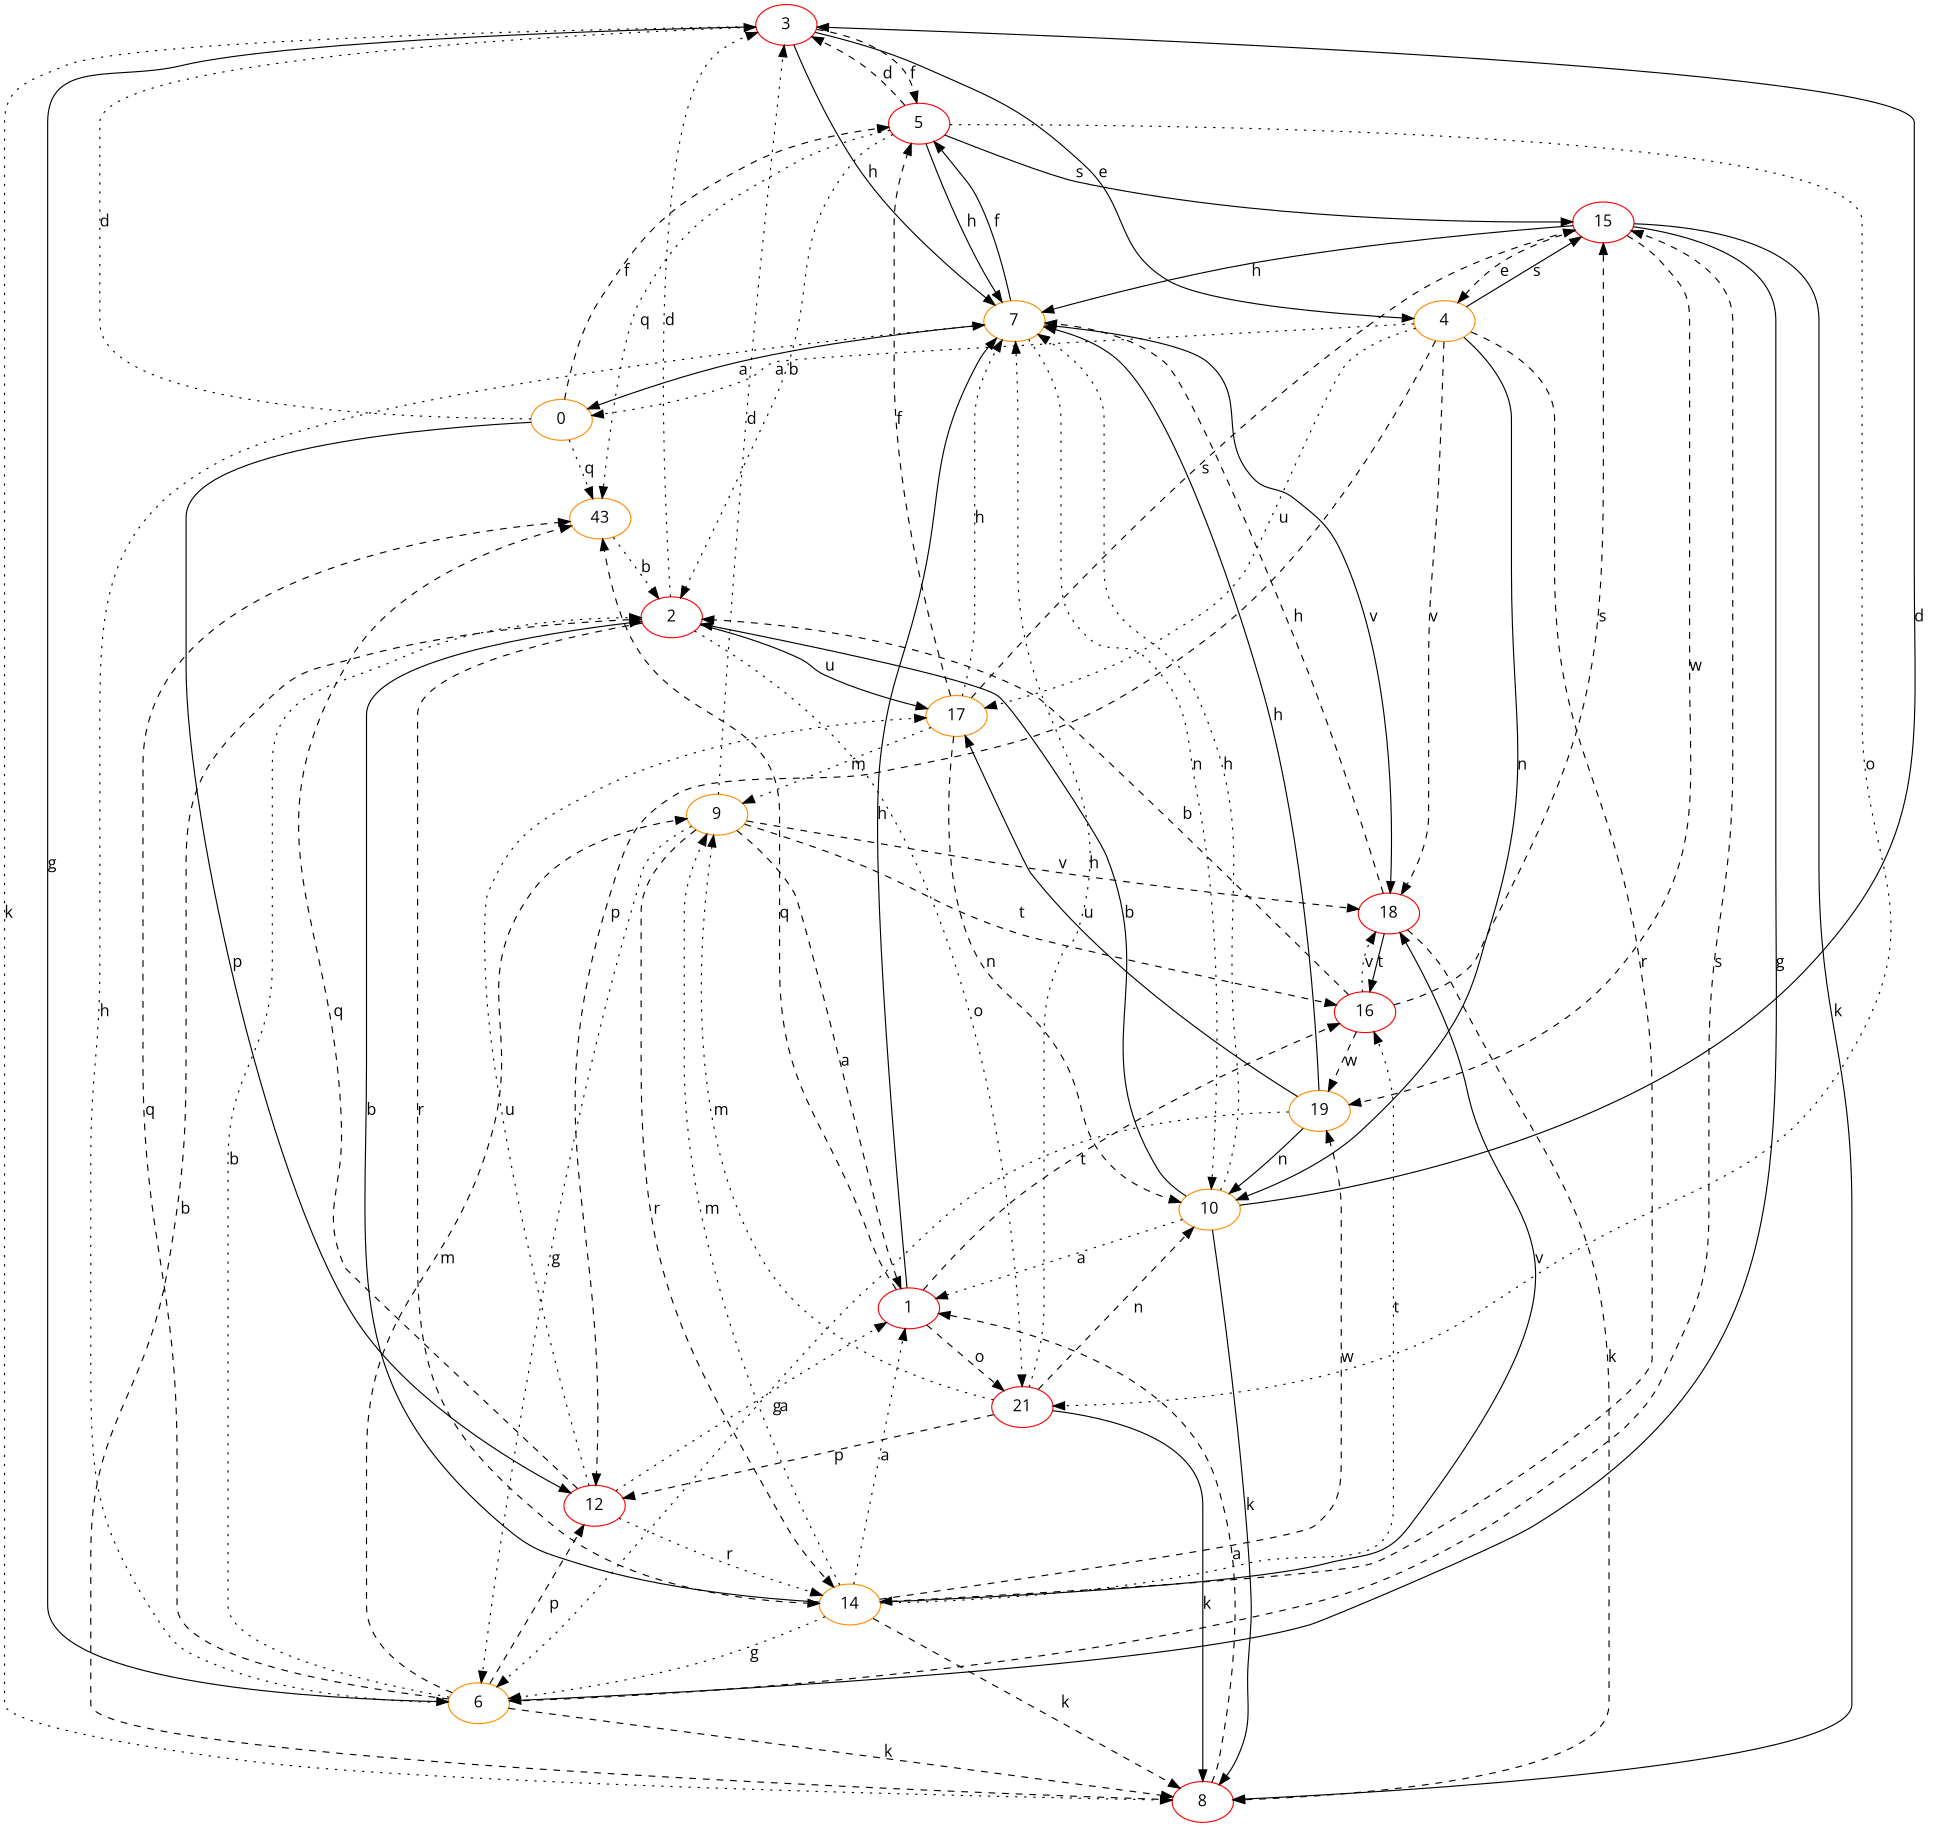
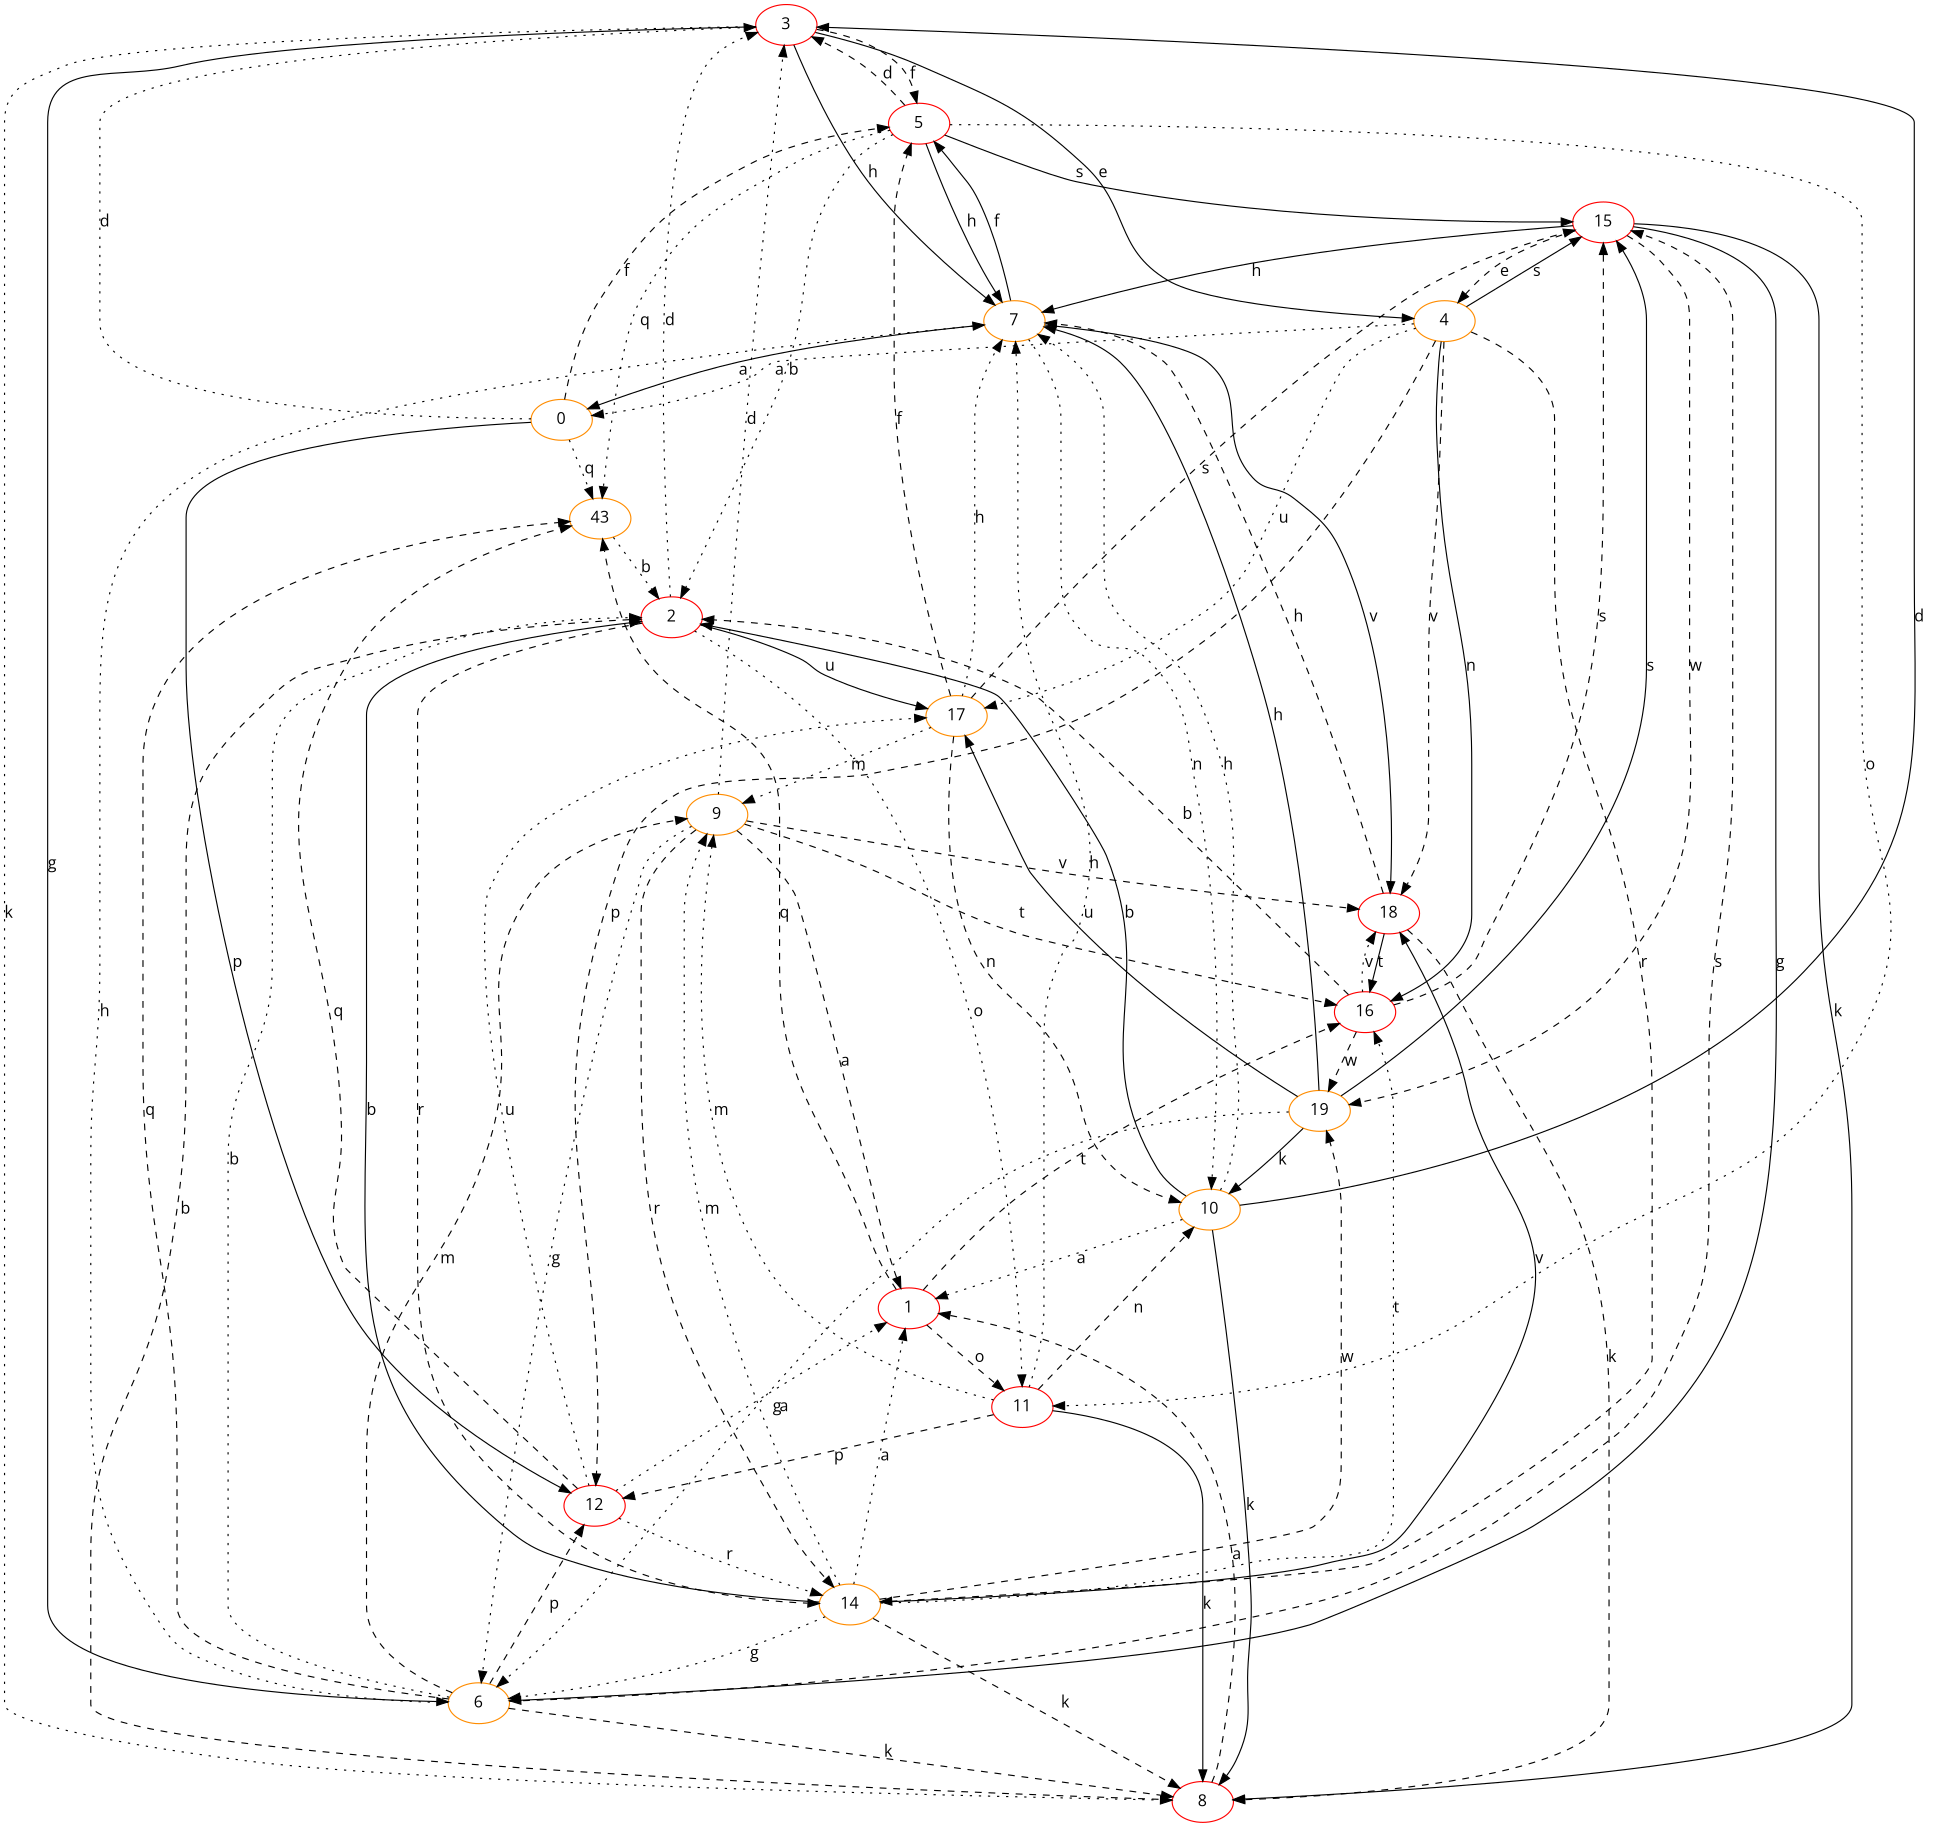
edge "19" -> "15": added, label "s"
edge "1" -> "7": removed, label "h"
edge "4" -> "10": now "4" -> "16"
edge "19" -> "10": label "n" -> "k"
node "21": label "21" -> "11"
